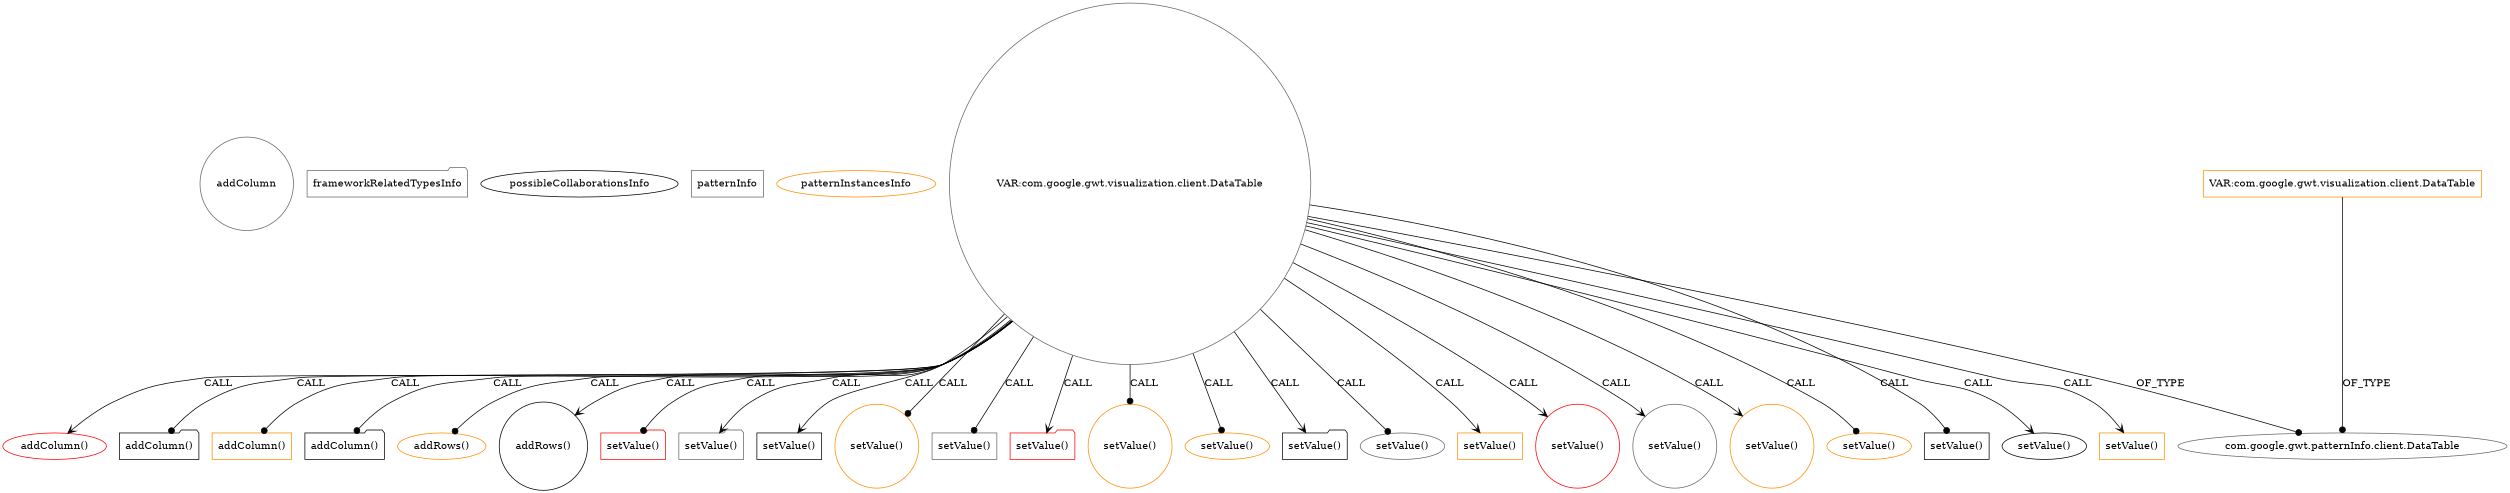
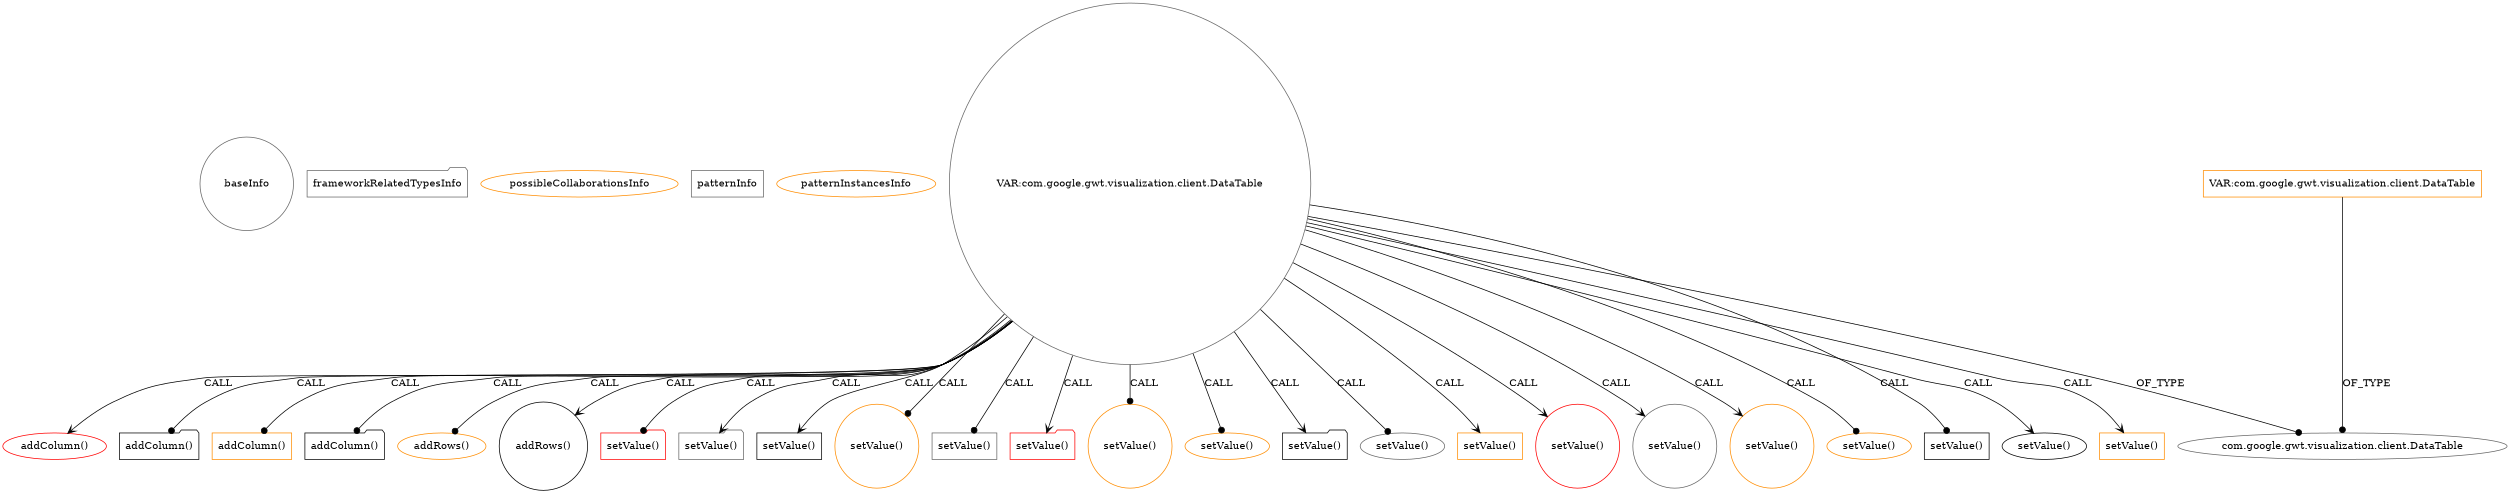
node "addColumn": label "addColumn" -> "baseInfo"
node "possibleCollaborationsInfo": color black -> darkorange
node "com.google.gwt.patternInfo.client.DataTable": label "com.google.gwt.patternInfo.client.DataTable" -> "com.google.gwt.visualization.client.DataTable"
